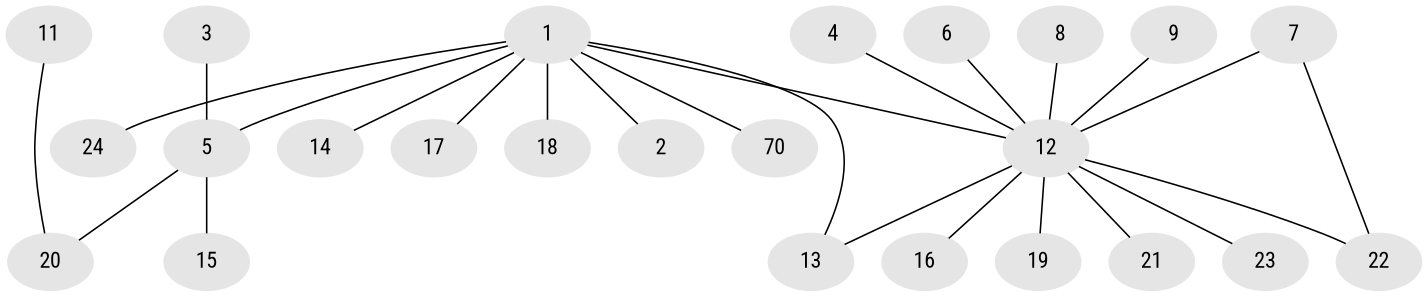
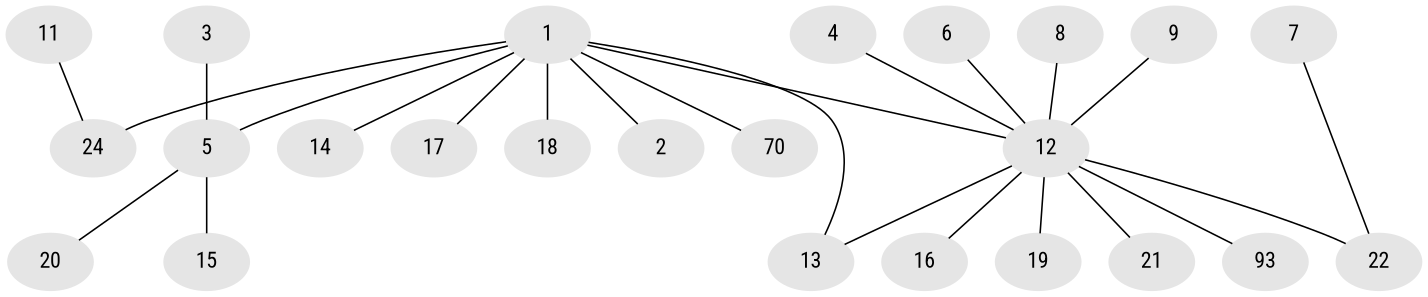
edge "7" -- "12": removed
edge "11" -- "20": now "11" -- "24"
node "23": label "23" -> "93"
